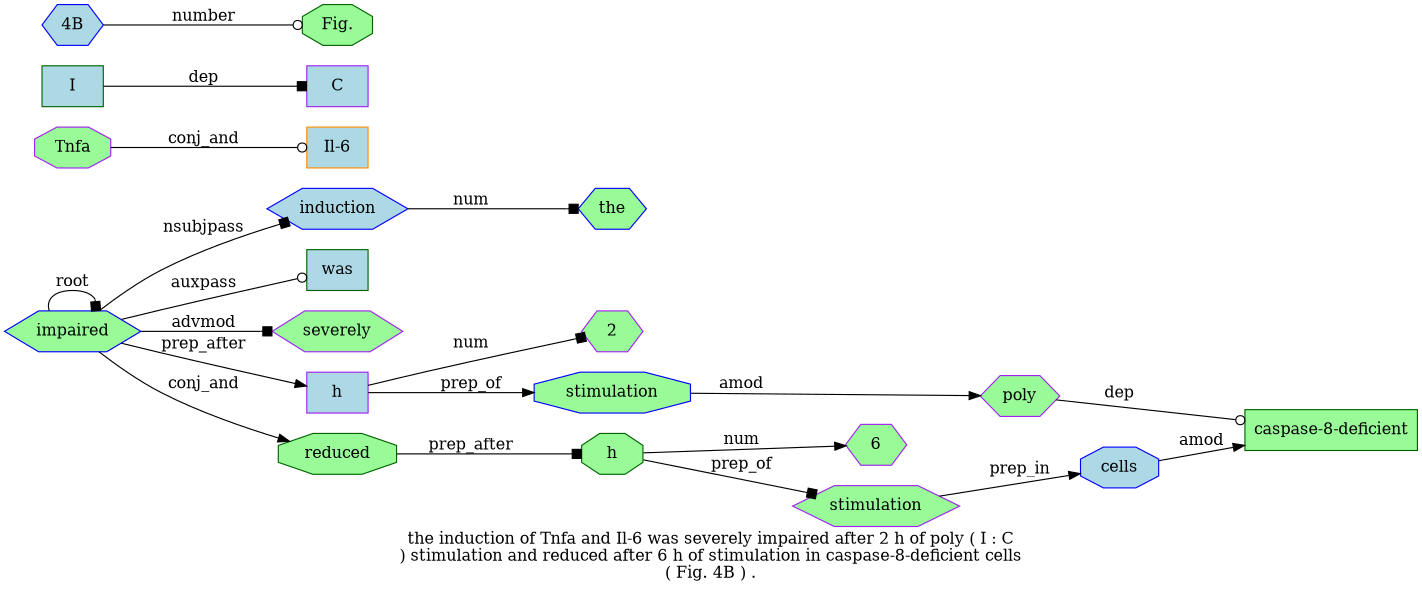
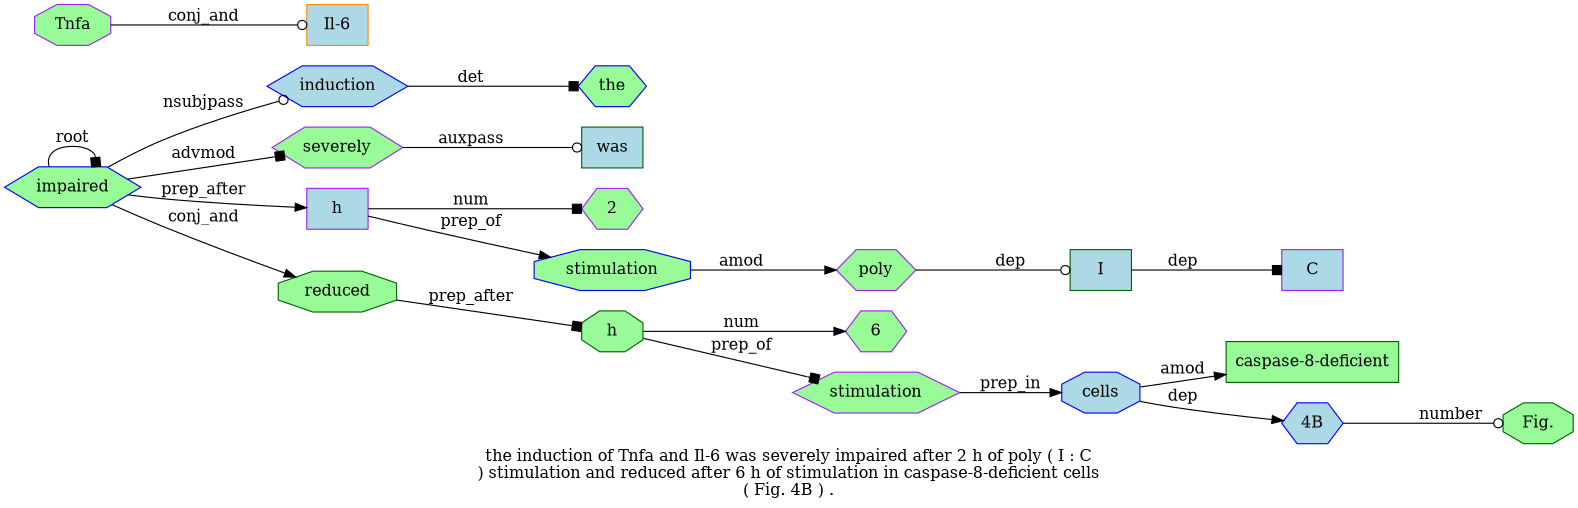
edge "induction" -> "the": label "num" -> "det"
edge "impaired" -> "induction": arrowhead box -> odot
edge "impaired" -> "was": now "severely" -> "was"
edge "poly" -> "caspase-8-deficient": now "poly" -> "I"
edge "cells" -> "4B": added, label "dep"
